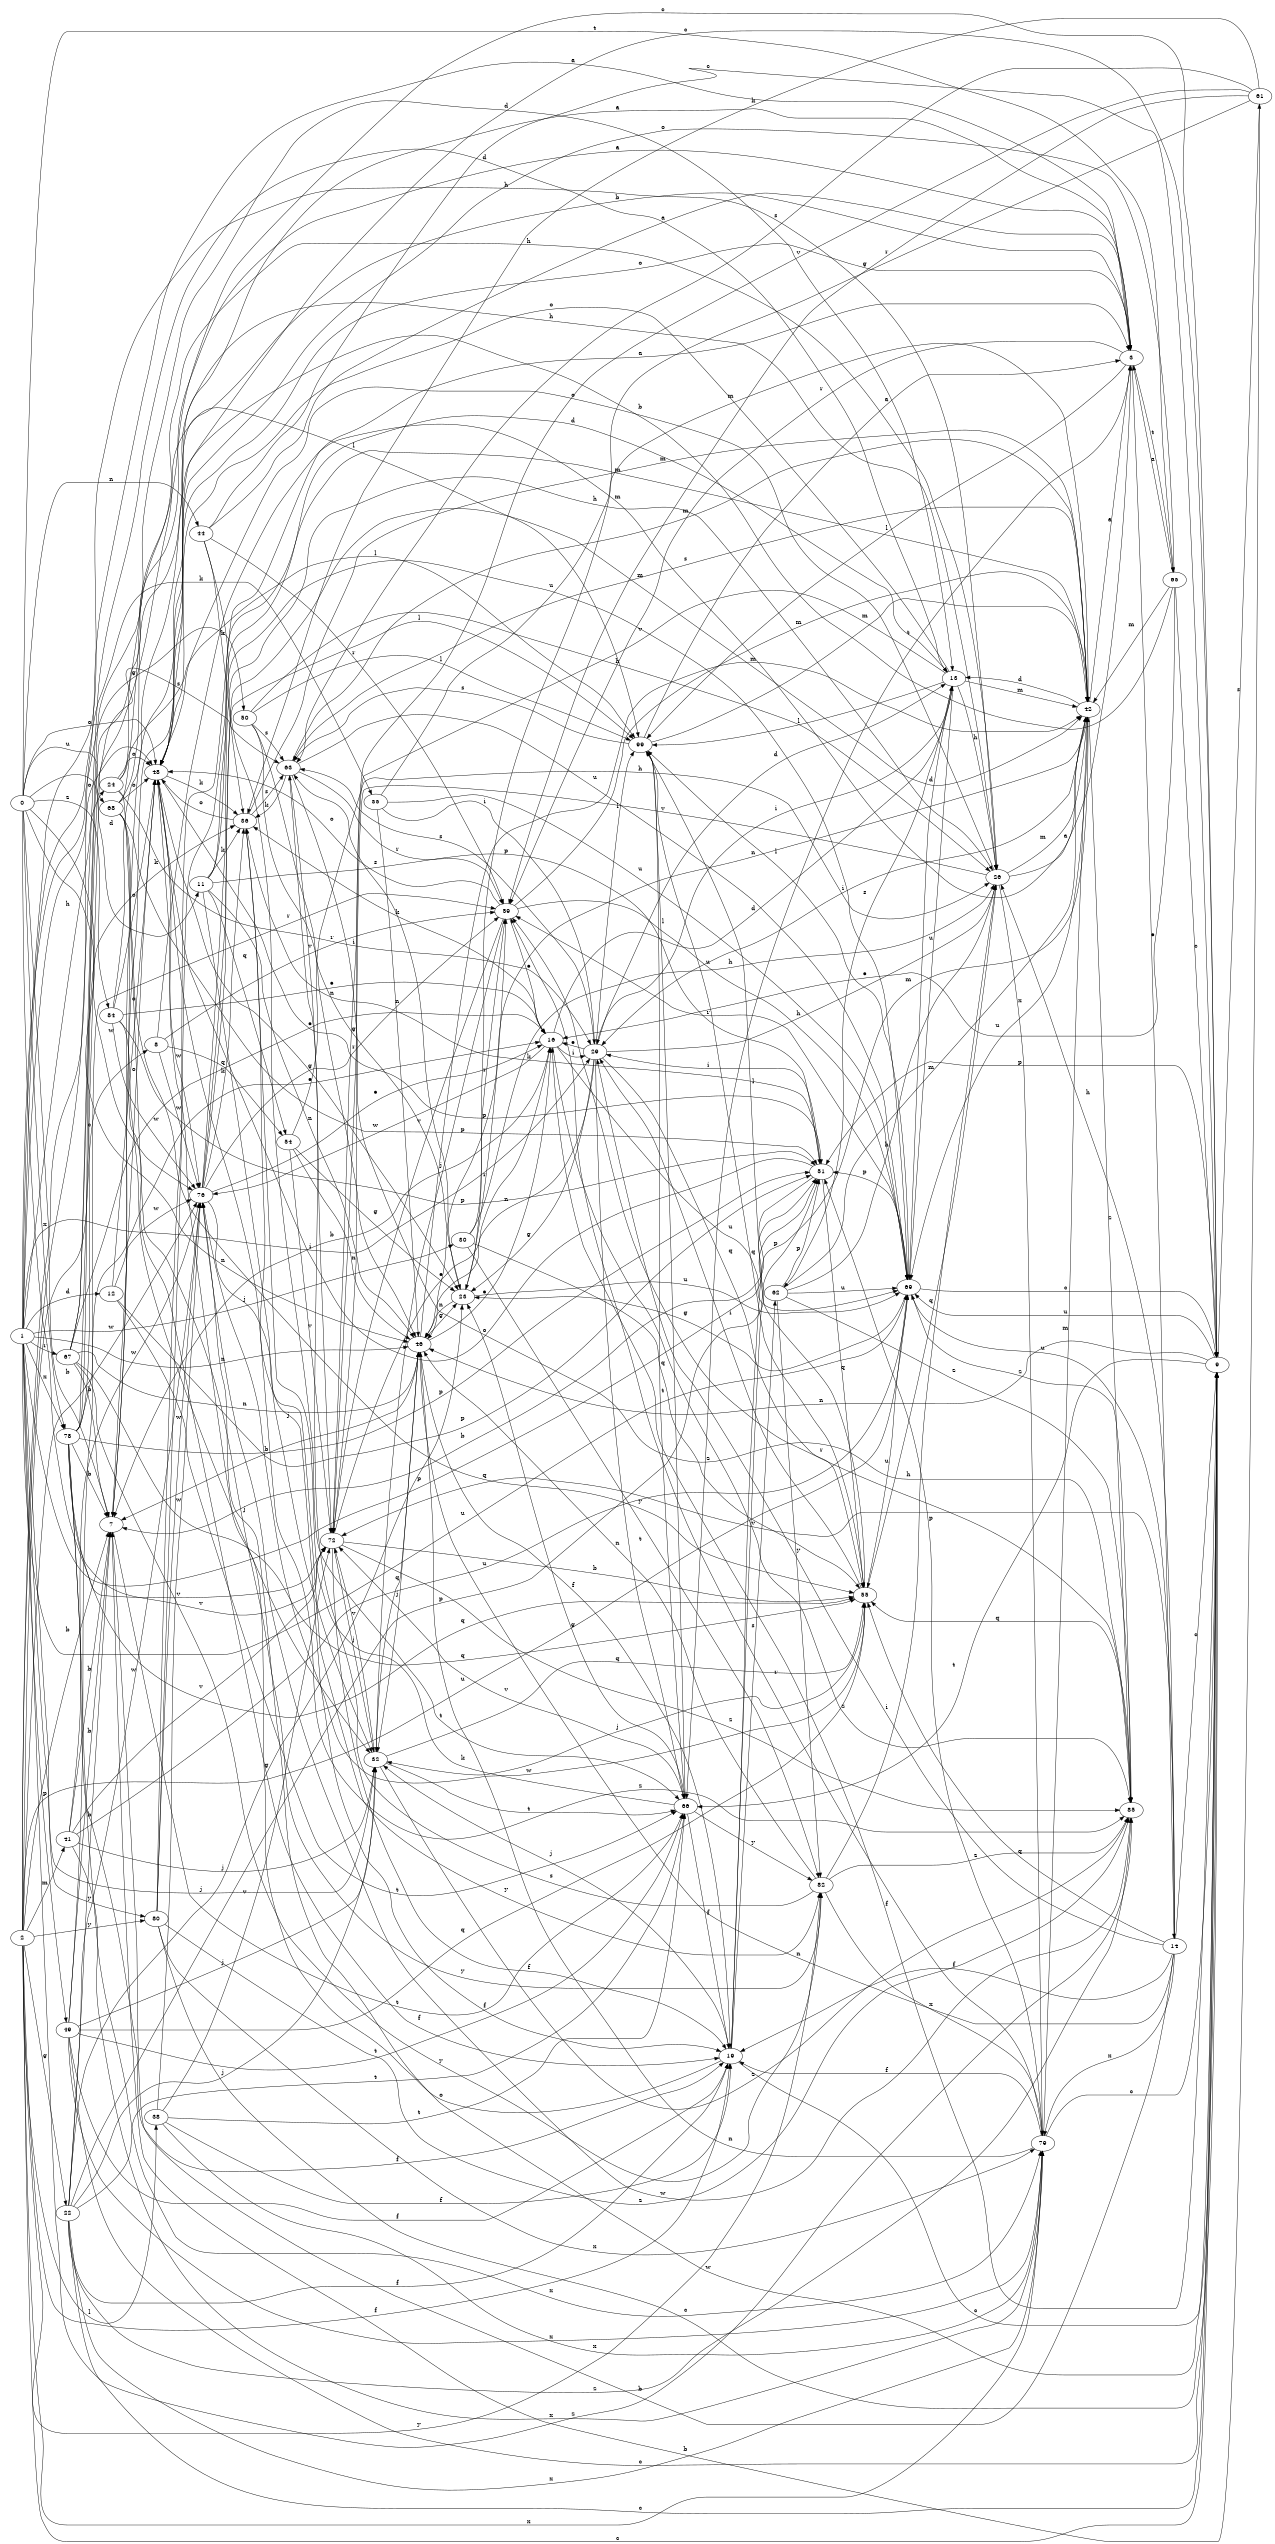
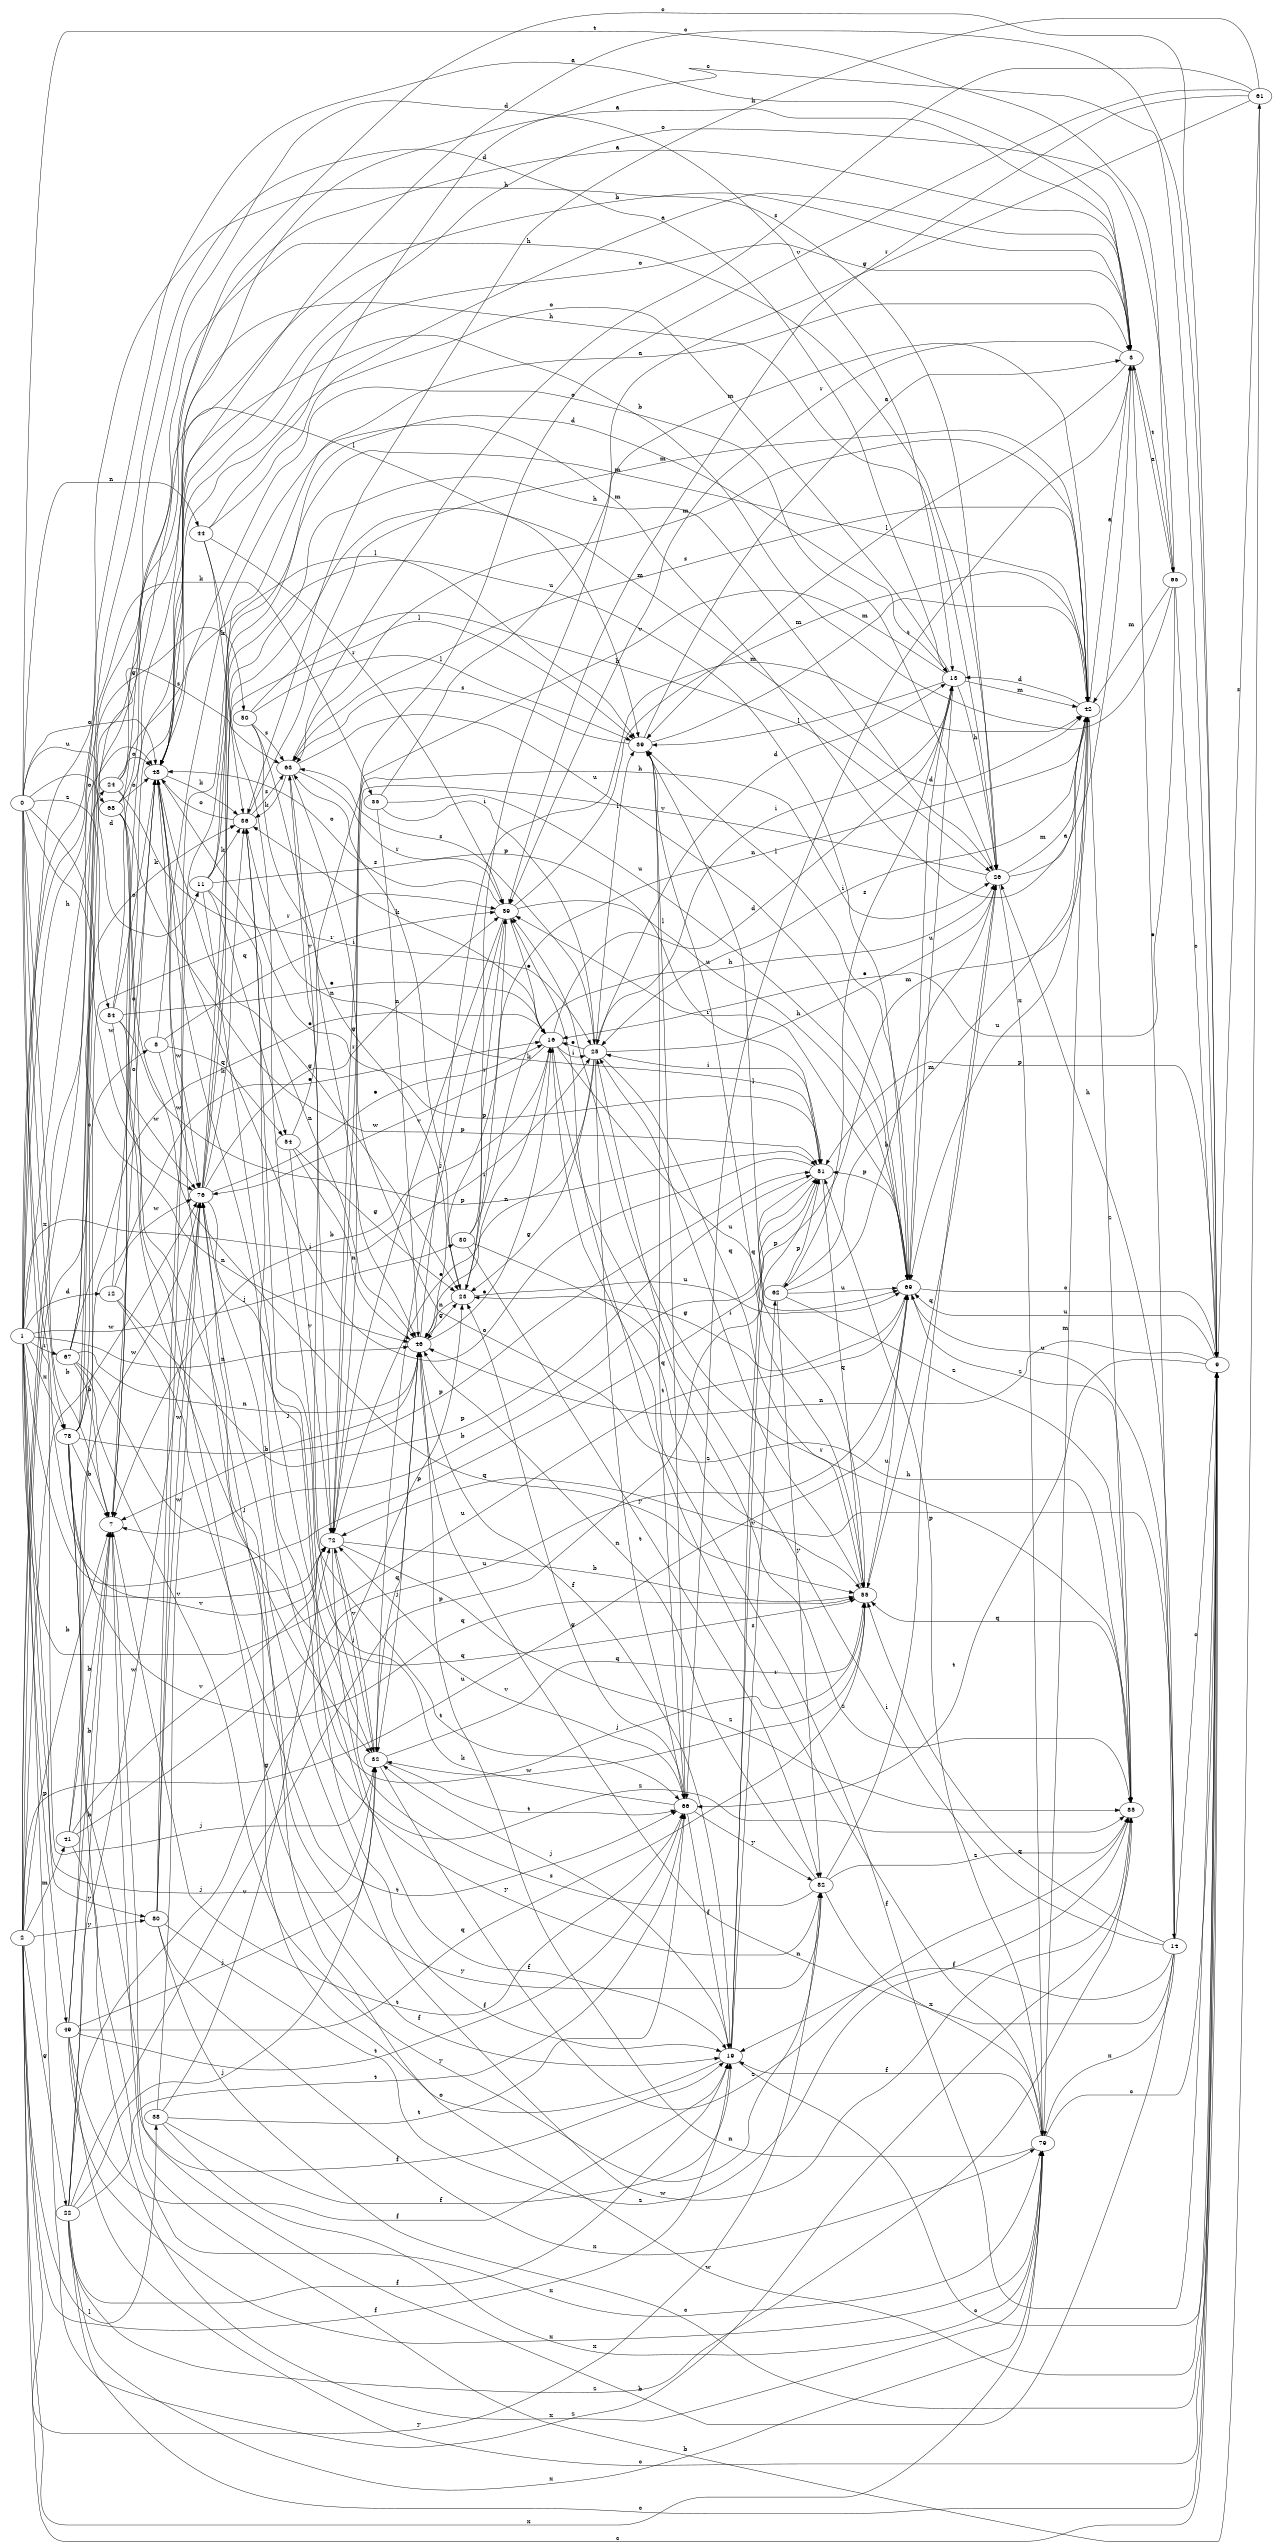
node "99": label "99" -> "39"
node "29": label "29" -> "25"
edge "41" -> "32": now "0" -> "32"
